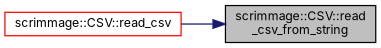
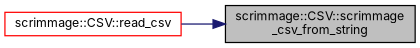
node "scrimmage::CSV::read _csv_from_string": label "scrimmage::CSV::read _csv_from_string" -> "scrimmage::CSV::scrimmage _csv_from_string"
